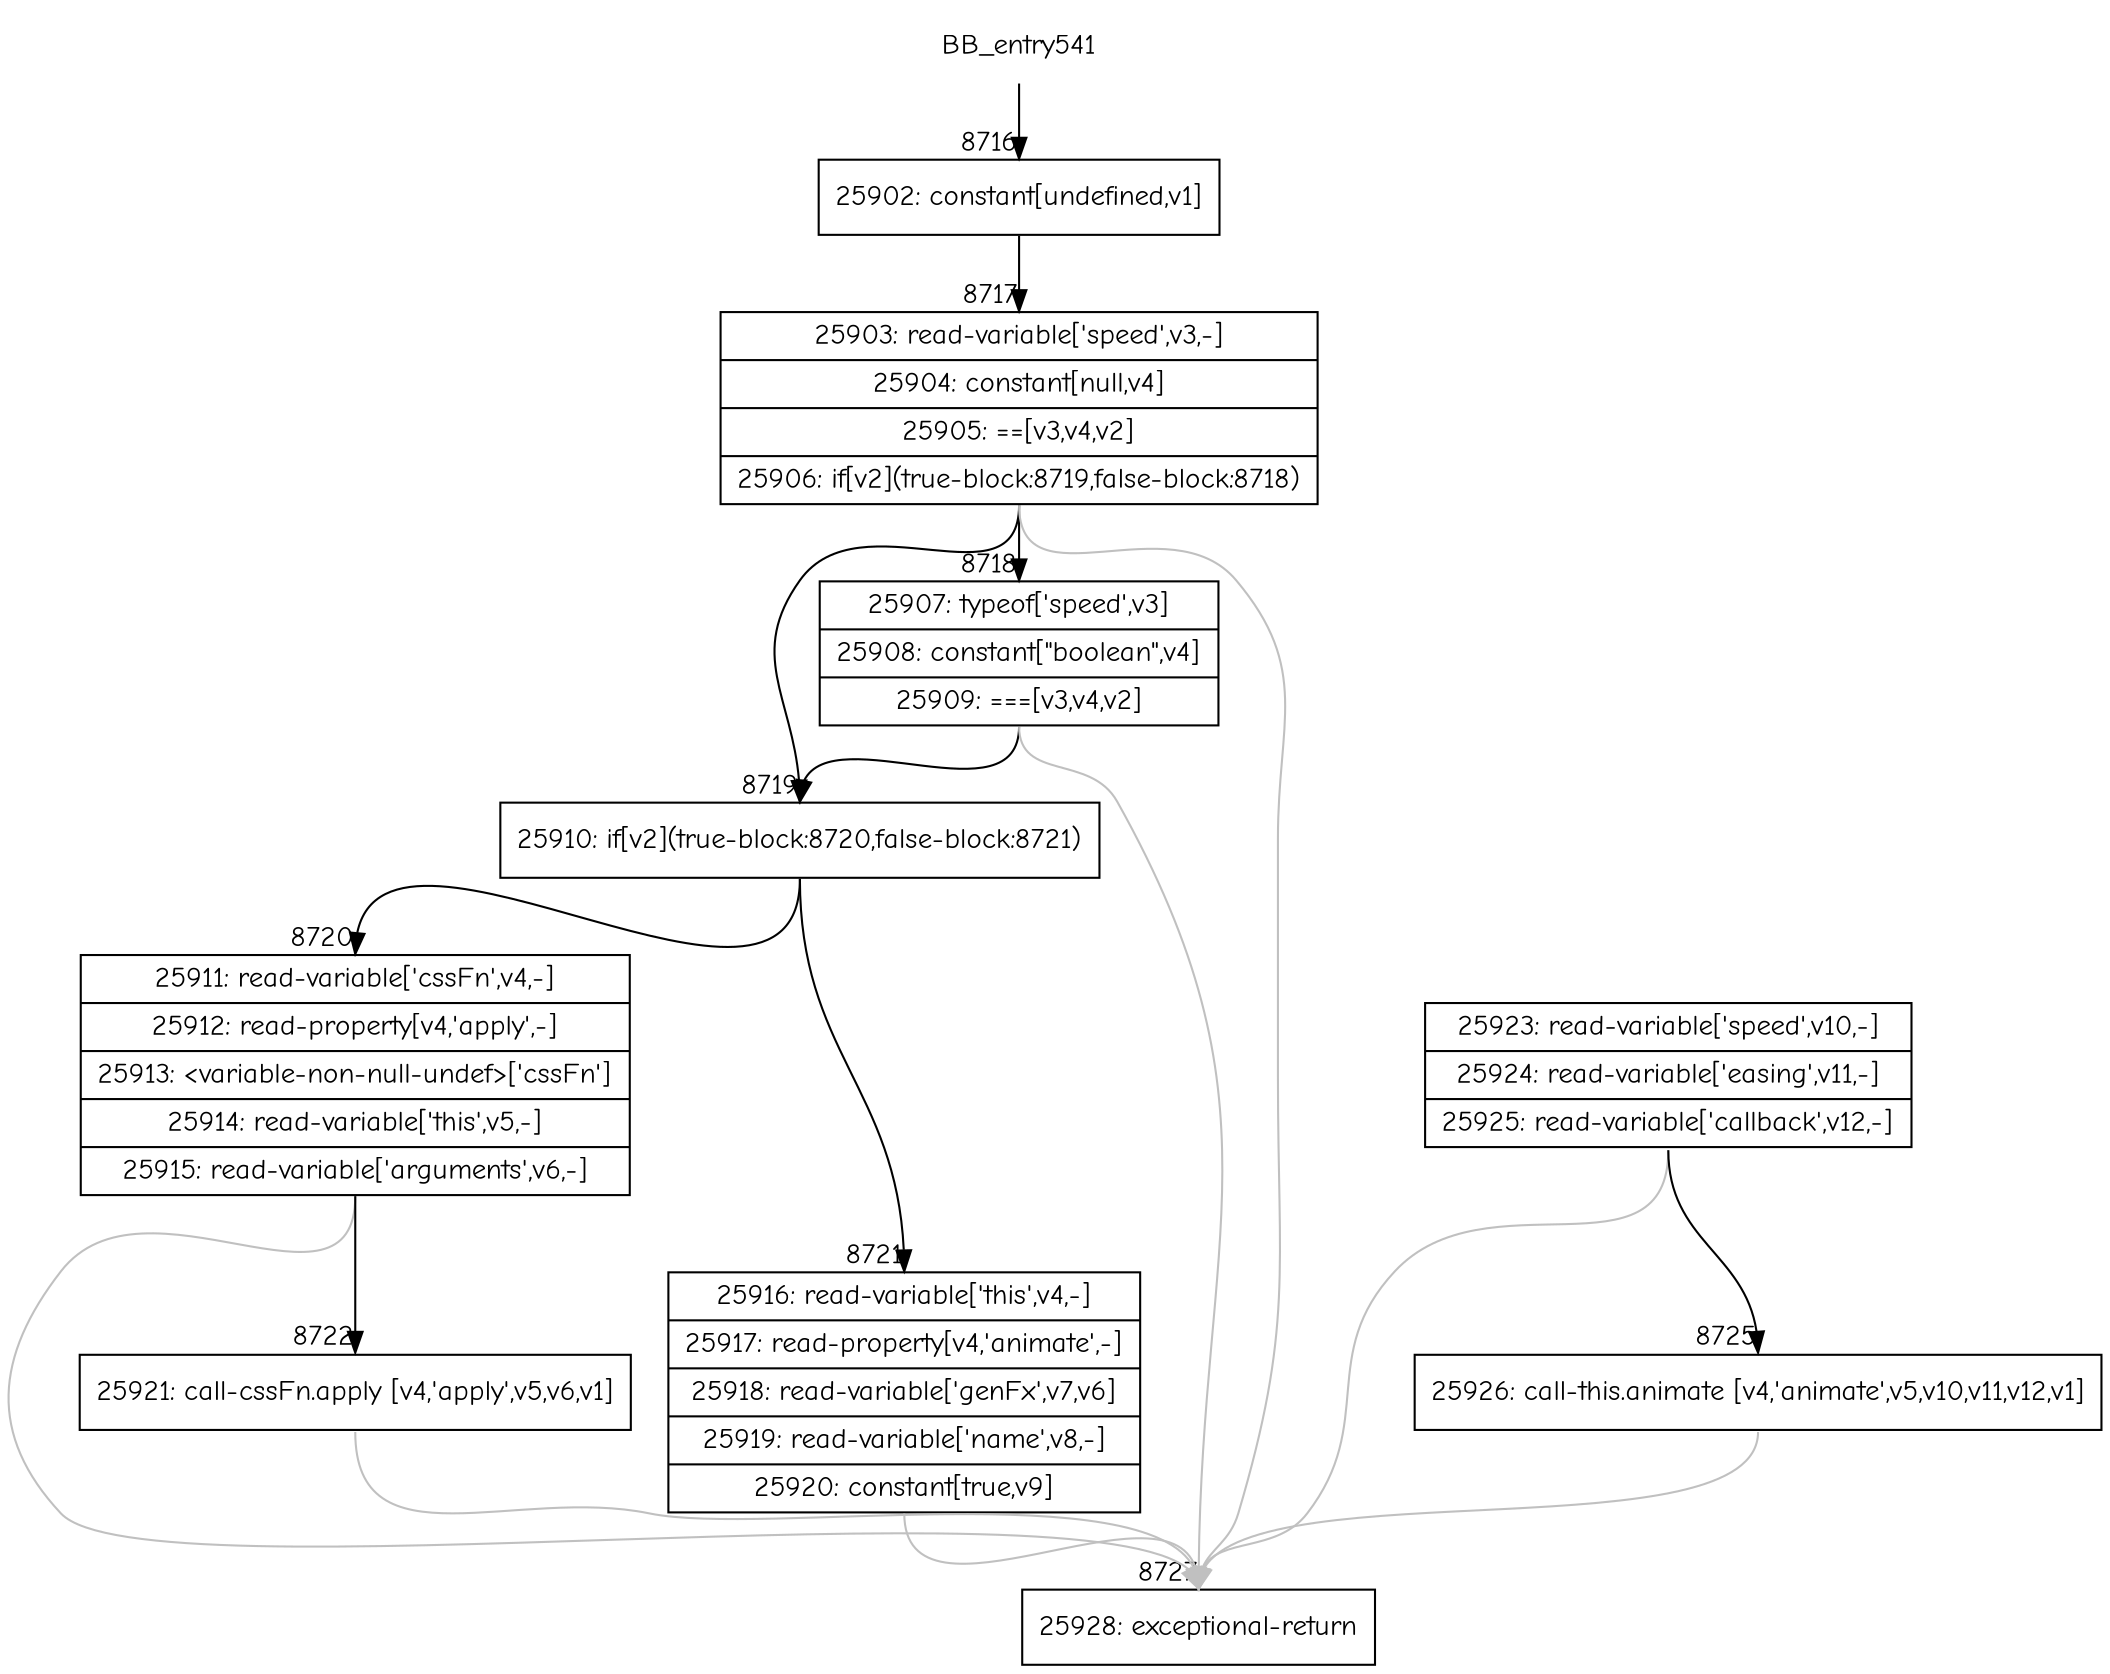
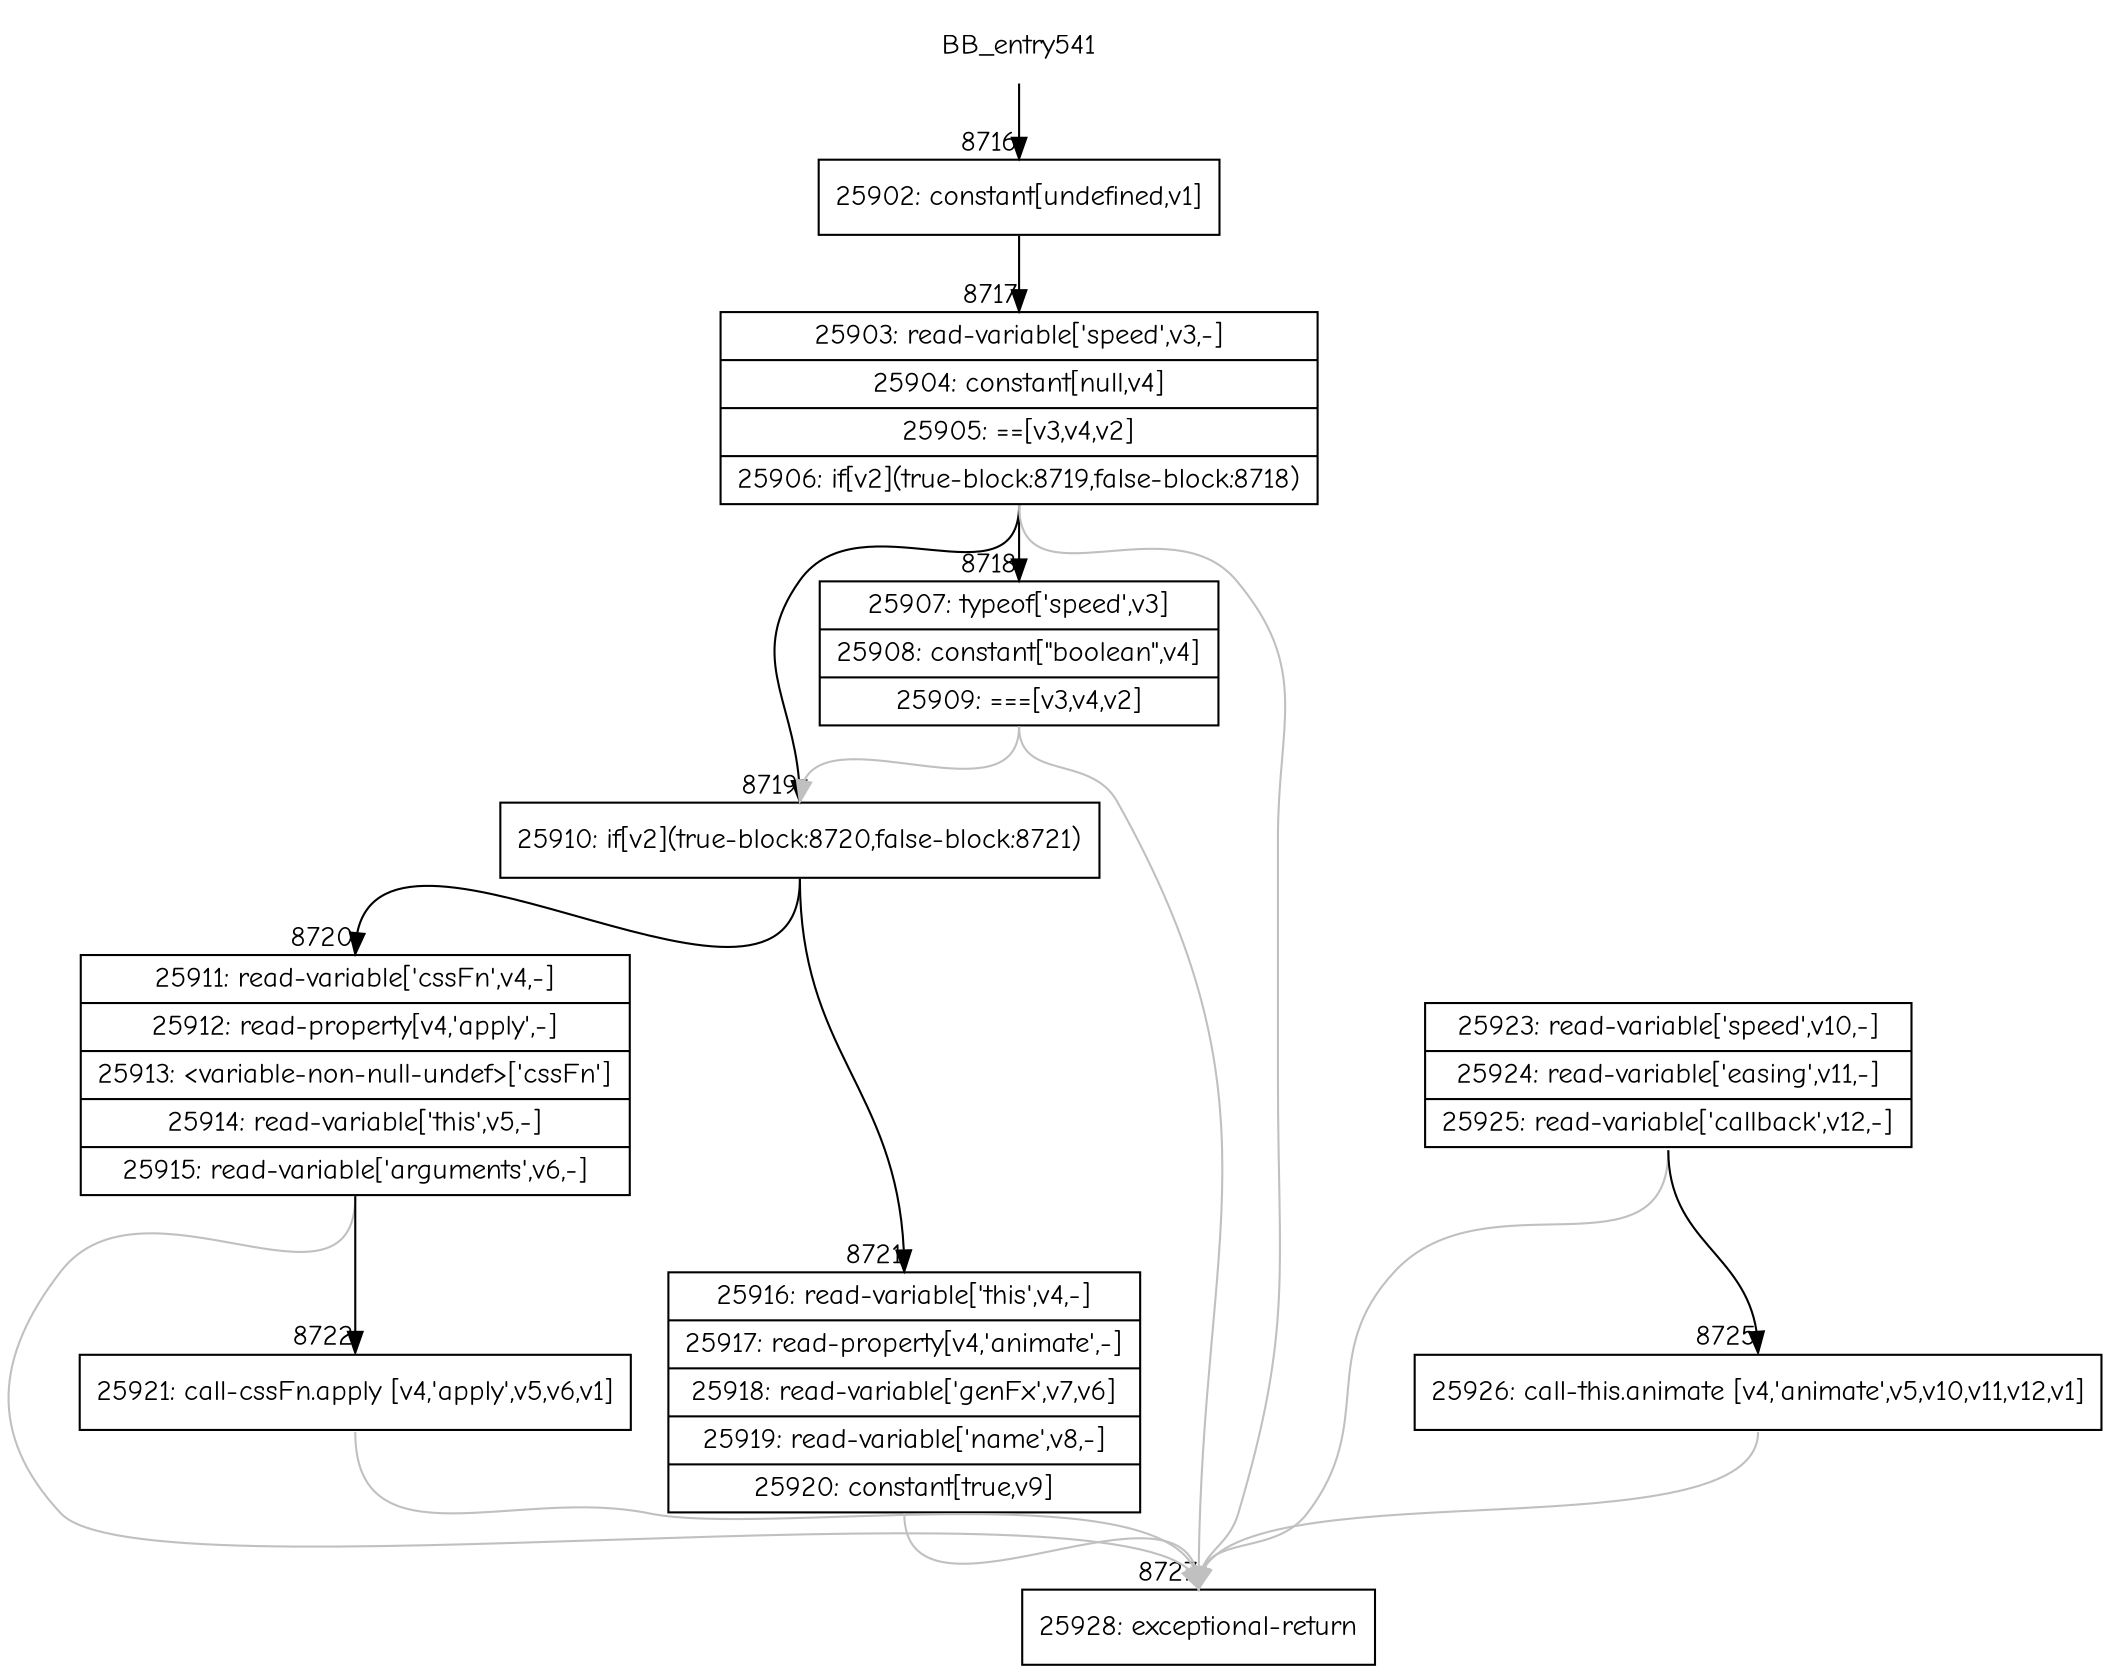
edge "25907: typeof['speed',v3]" -> "25910: if[v2](true-block:8720,false-block:8721)": color black -> gray
